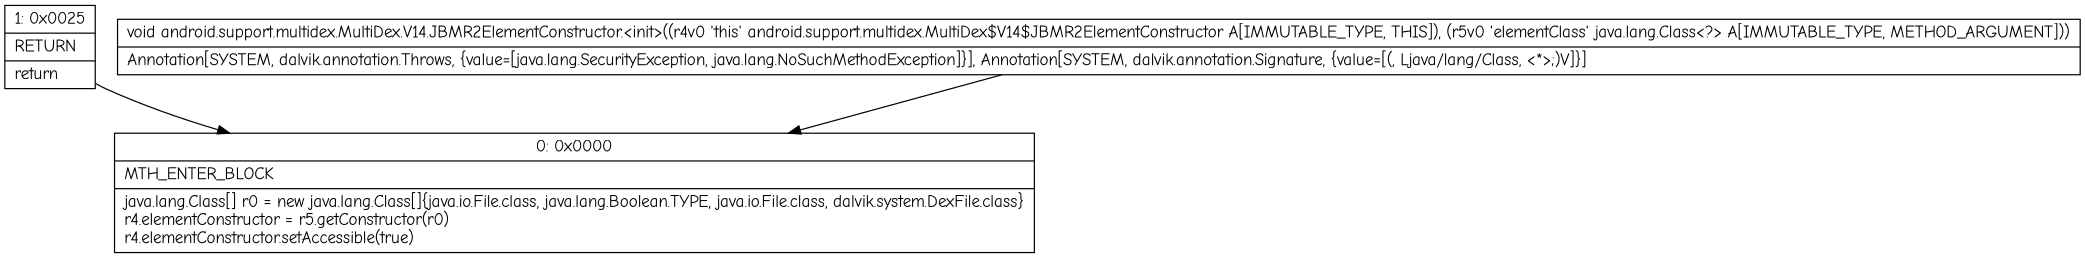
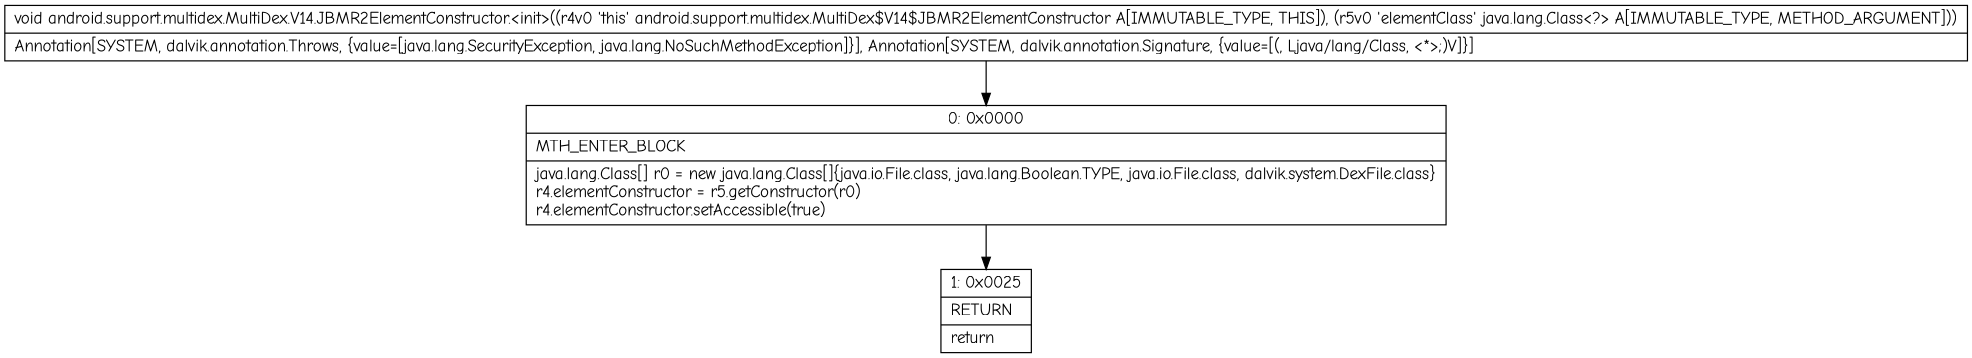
edge "1: 0x0025" -> "0: 0x0000": reversed
